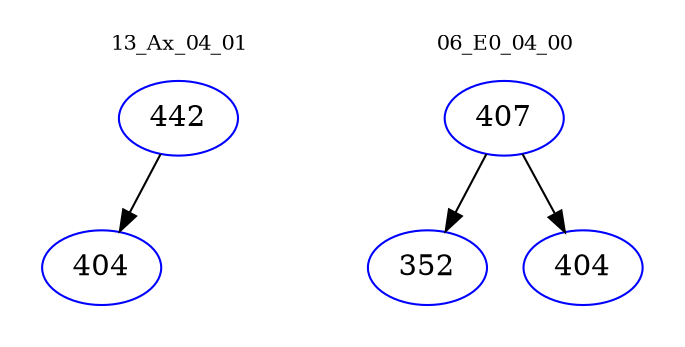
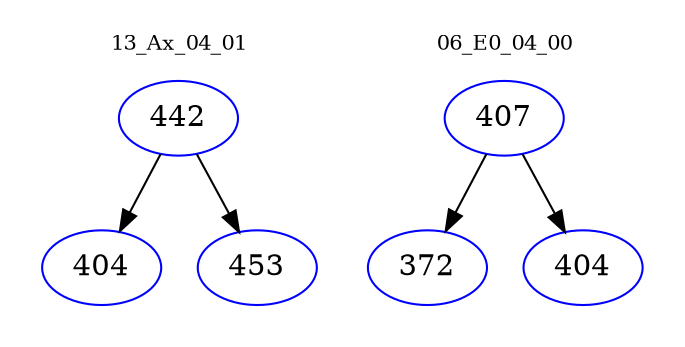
node "453": added
node "352": label "352" -> "372"
